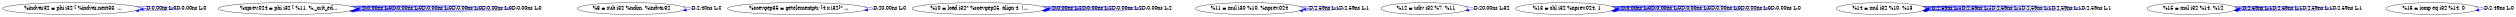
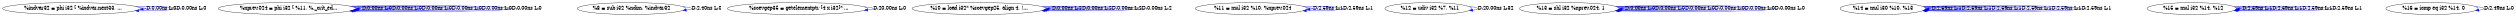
node "%11 = mul i30 %10, %nprev.024": label "%11 = mul i30 %10, %nprev.024" -> "%11 = mul i32 %10, %nprev.024"
node "%14 = mul i32 %10, %13": label "%14 = mul i32 %10, %13" -> "%14 = mul i30 %10, %13"
